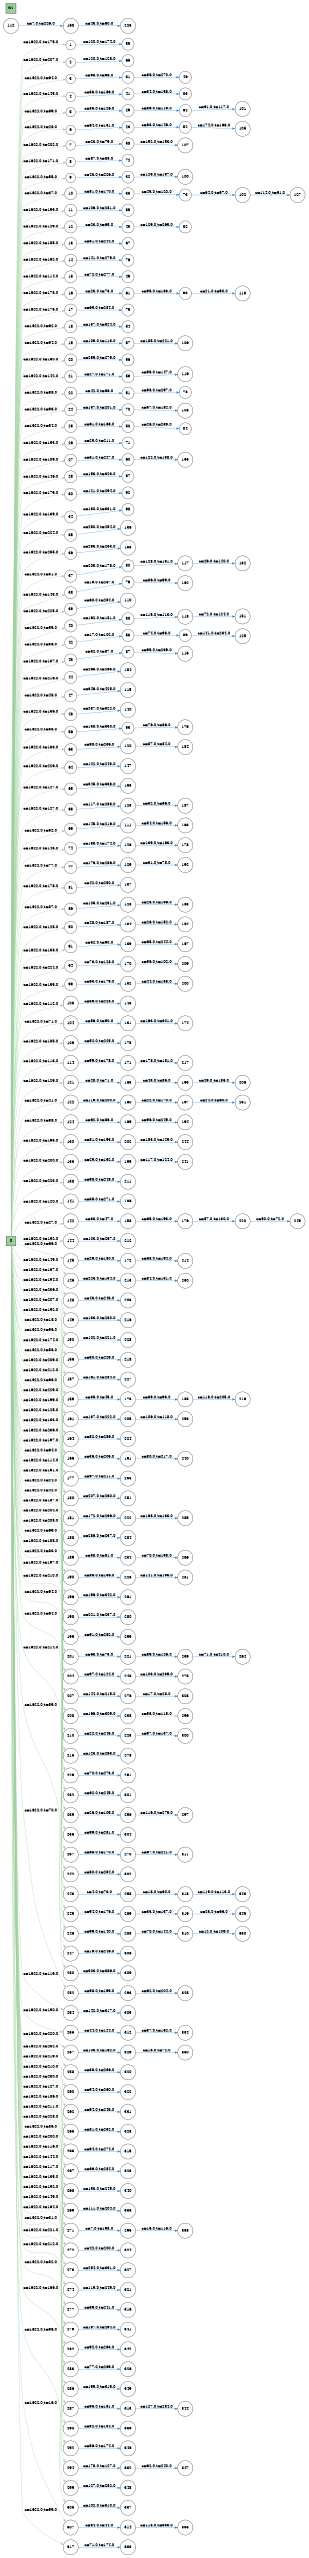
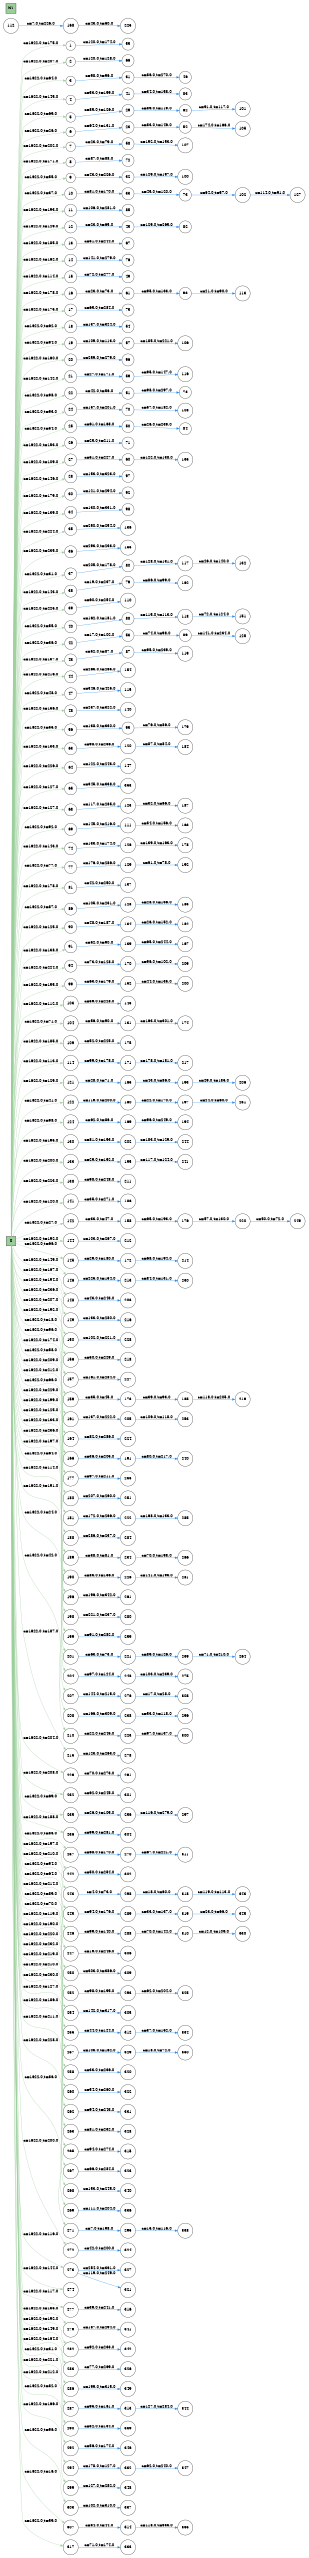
node "153": label "153" -> "353"
edge "238" -> "296": color darkseagreen3 -> dodgerblue2
edge "274" -> "321": now "273" -> "321"
